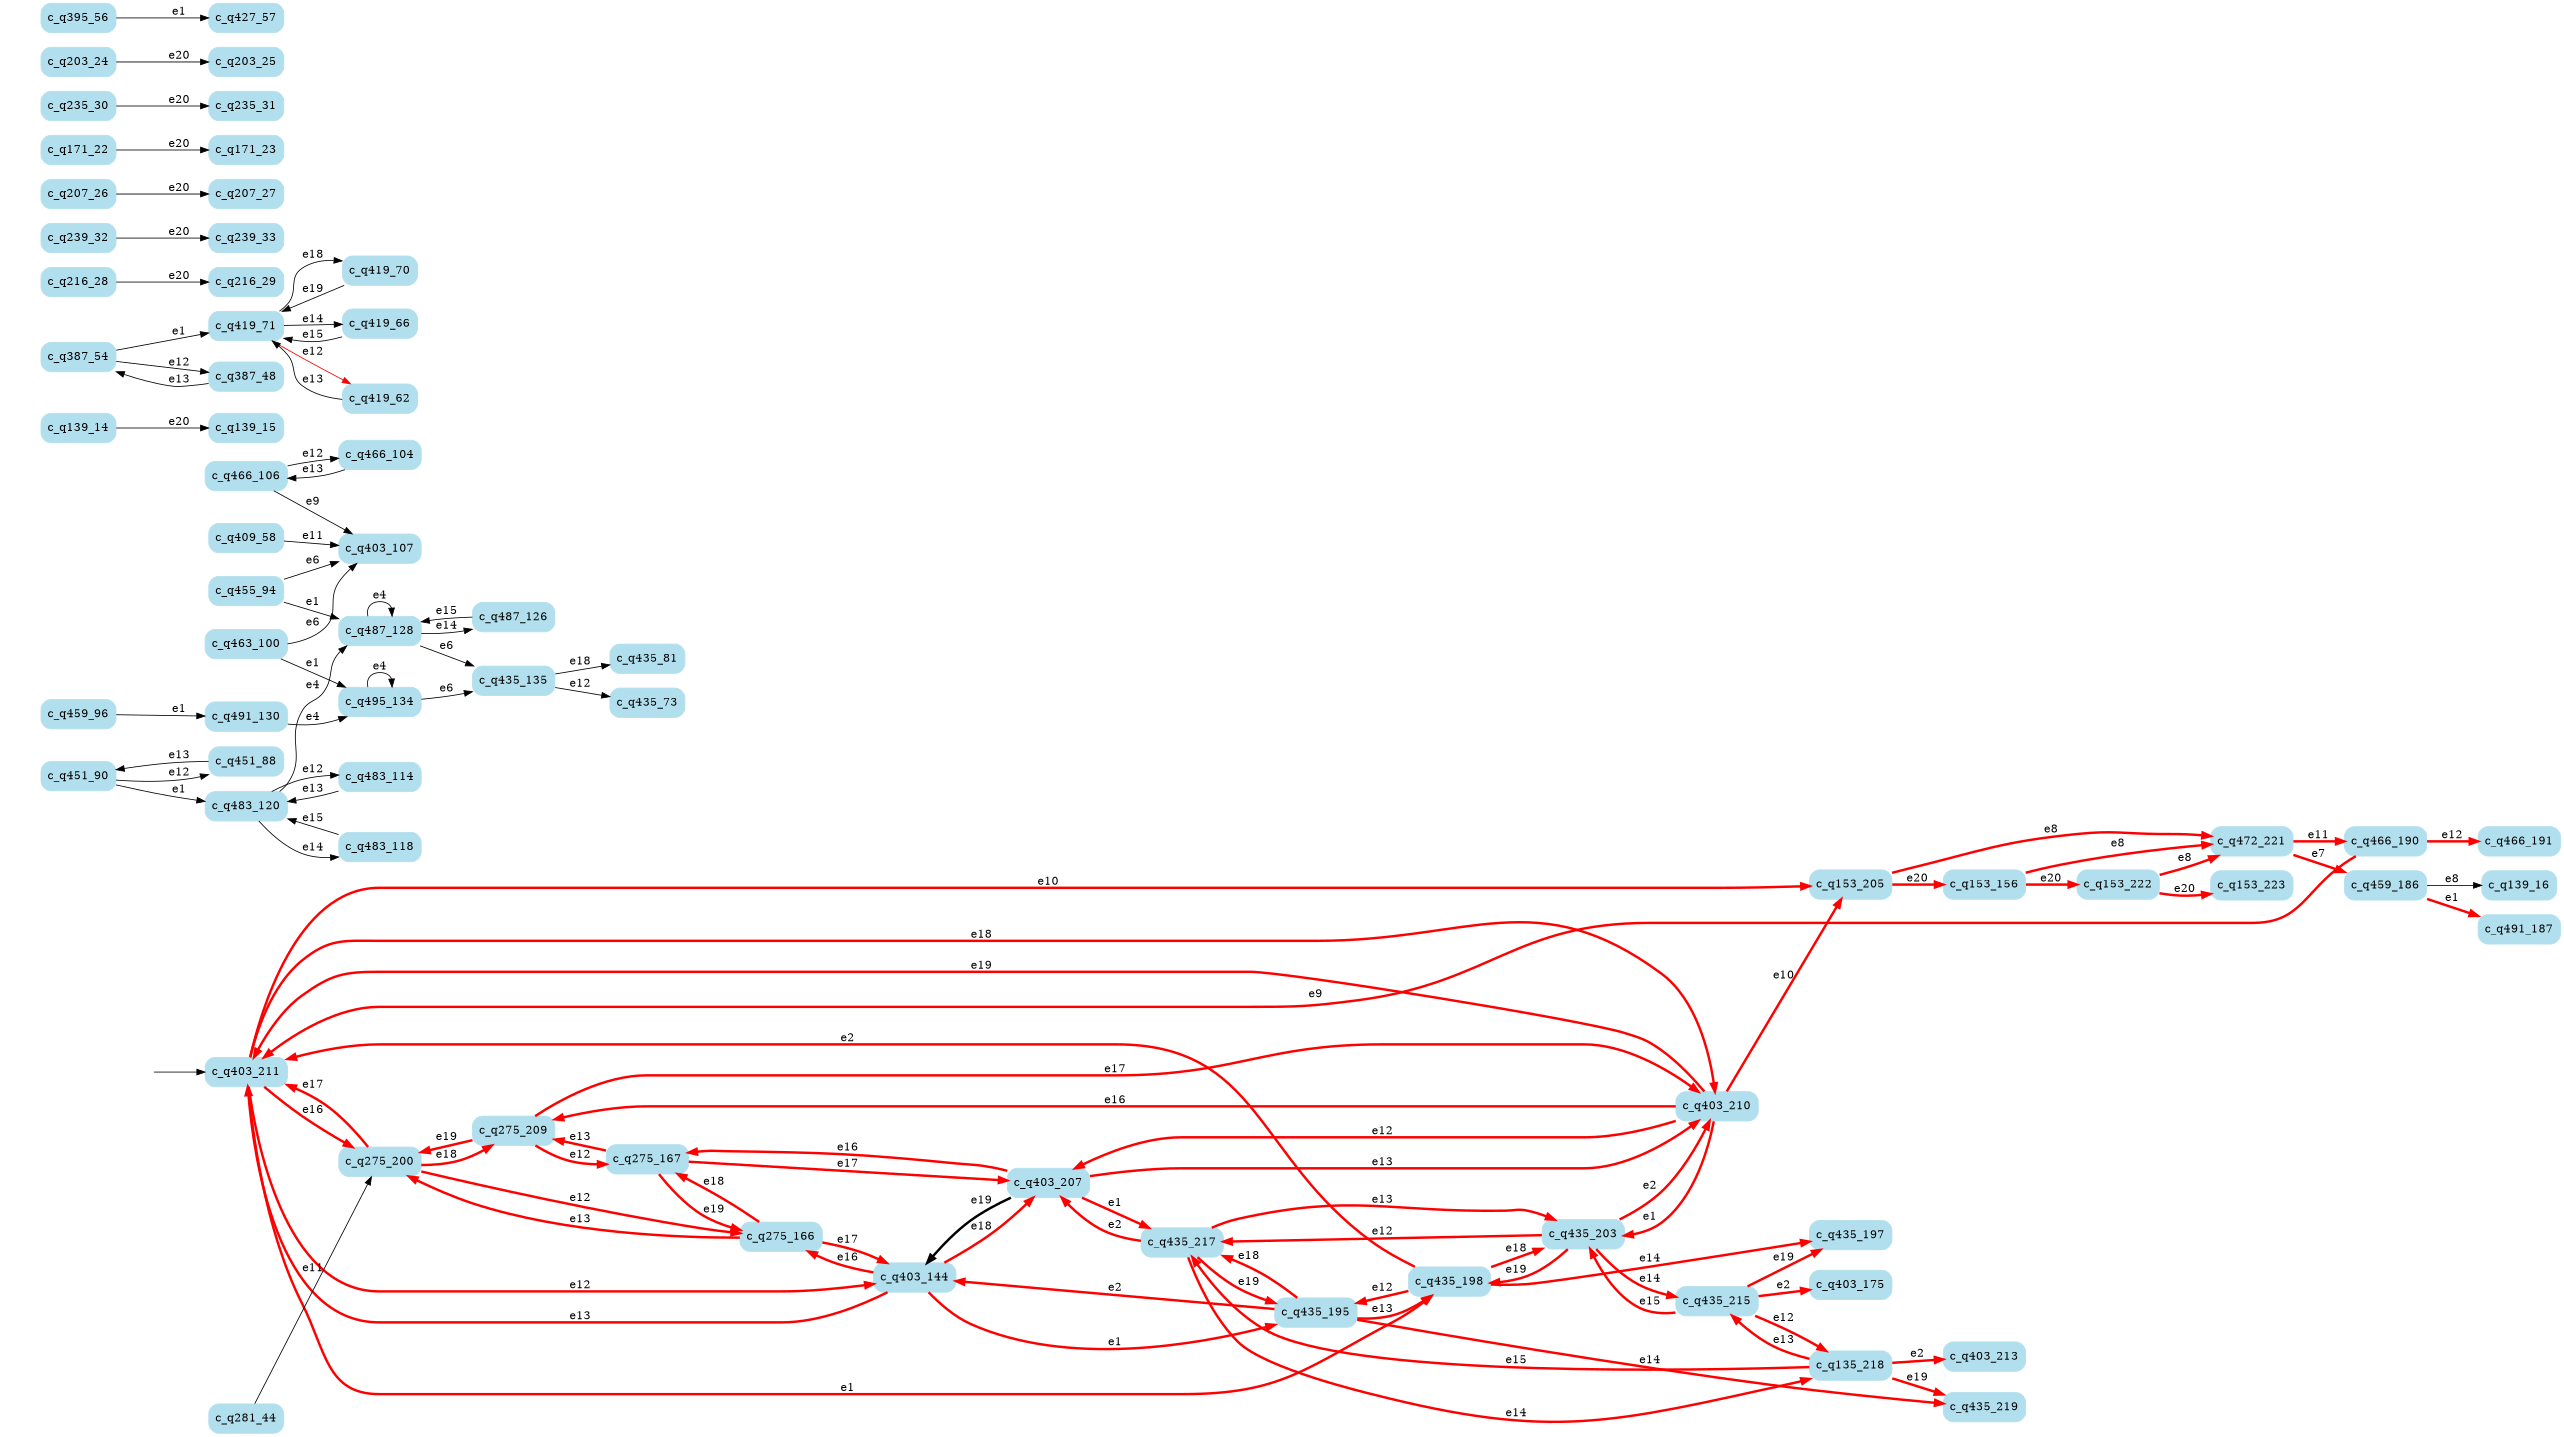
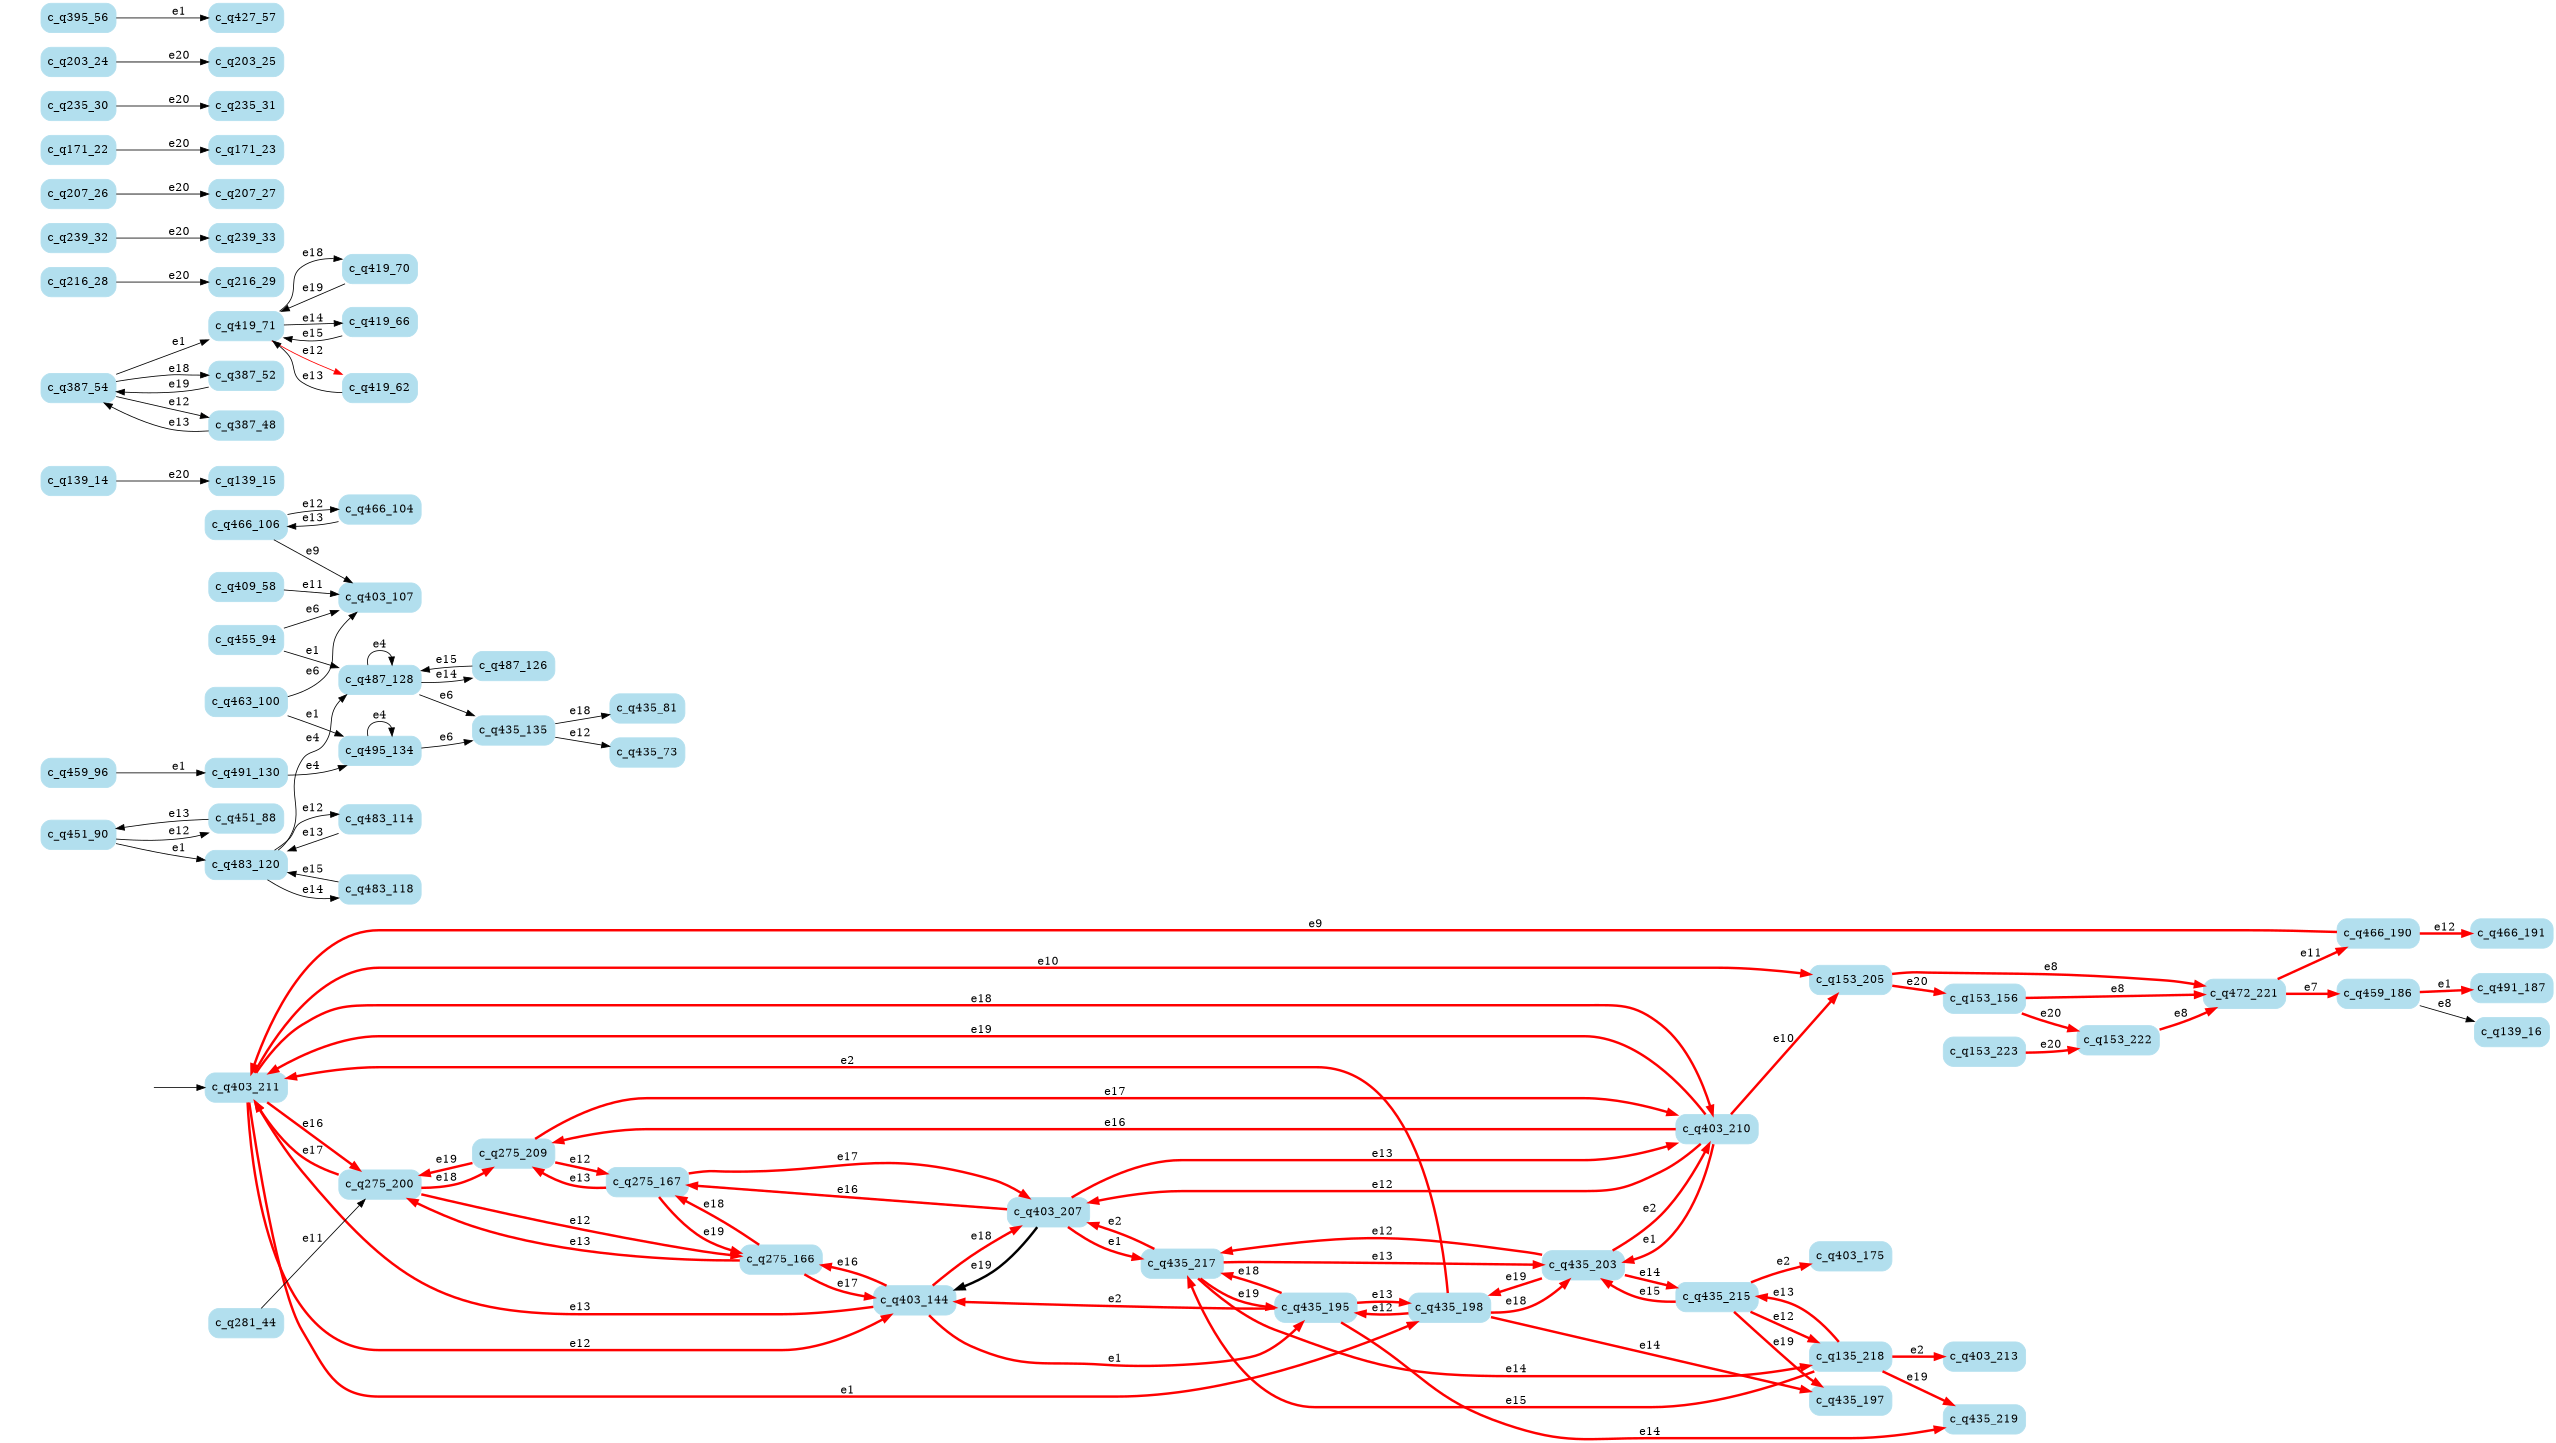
node "c_q387_52": added
edge "c_q153_222" -> "c_q153_223": reversed
